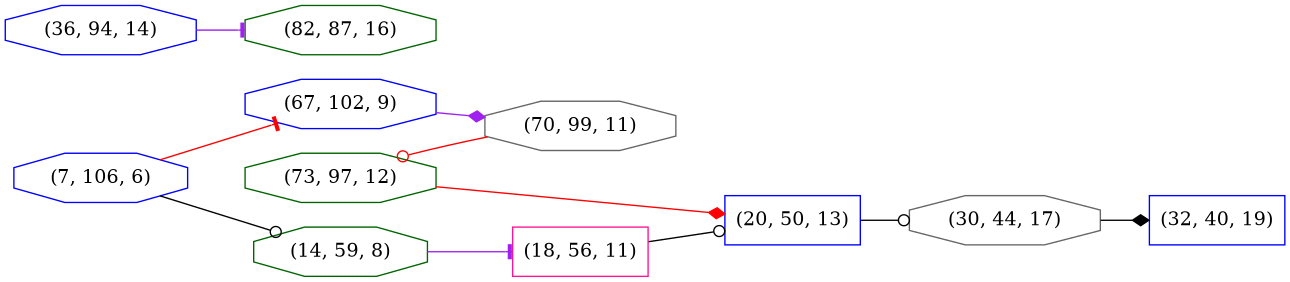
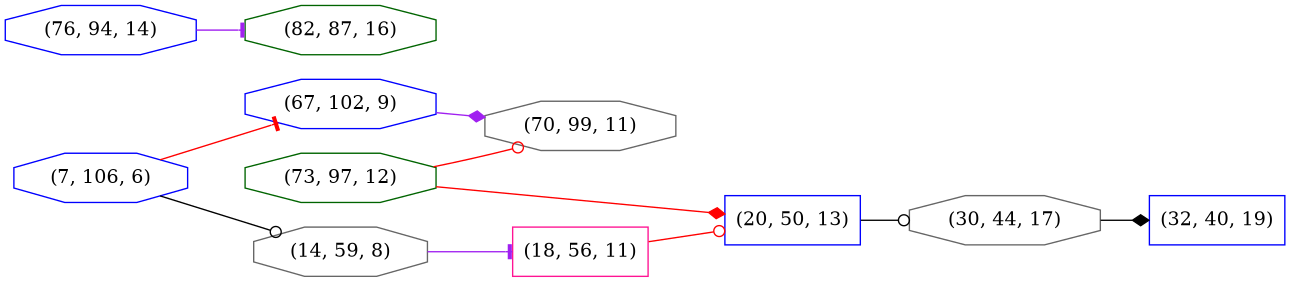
node "(36, 94, 14)": label "(36, 94, 14)" -> "(76, 94, 14)"
edge "(70, 99, 11)" -> "(73, 97, 12)": reversed
edge "(18, 56, 11)" -> "(20, 50, 13)": color black -> red
node "(14, 59, 8)": color darkgreen -> gray40
